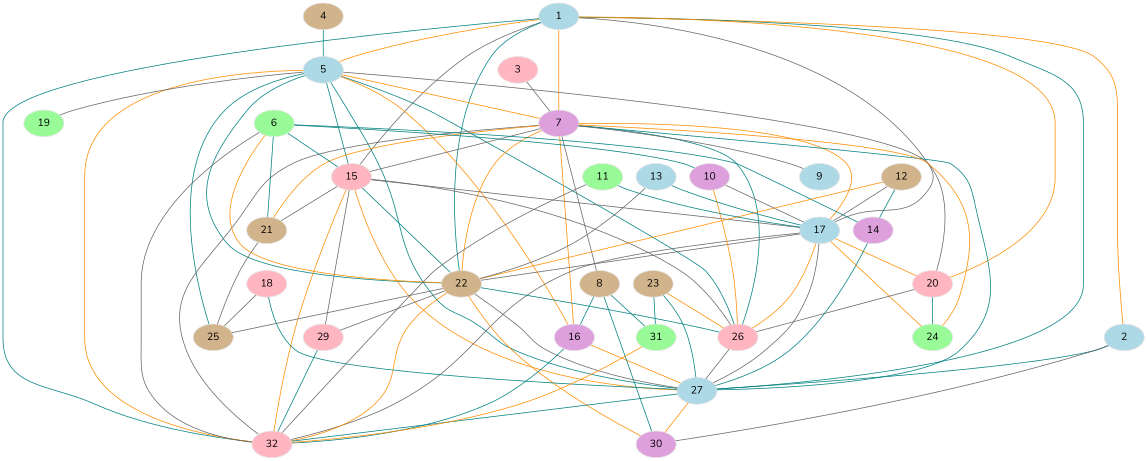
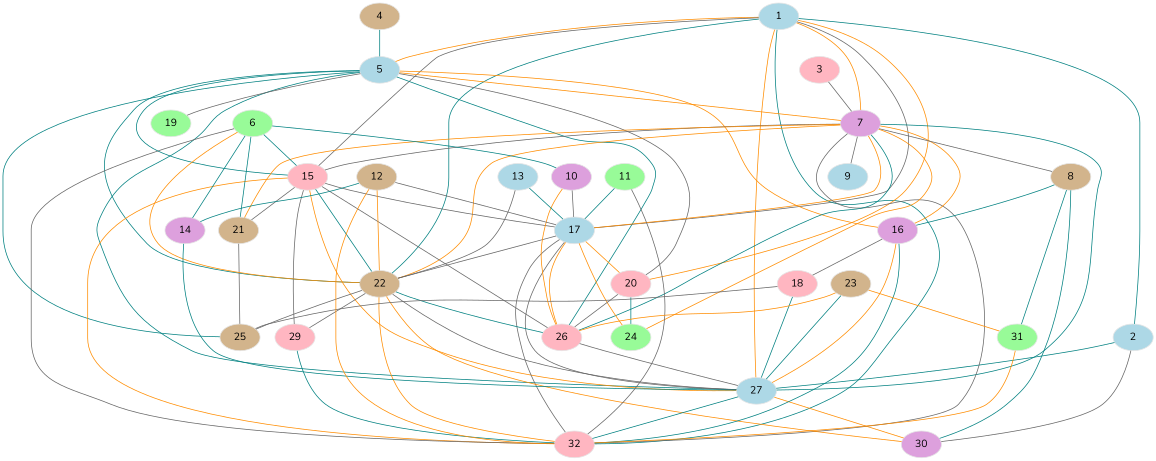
edge "1" -- "2": color darkorange -> teal
edge "1" -- "27": color teal -> darkorange
edge "5" -- "32": now "12" -- "32"
edge "16" -- "18": added
edge "23" -- "31": color teal -> darkorange
